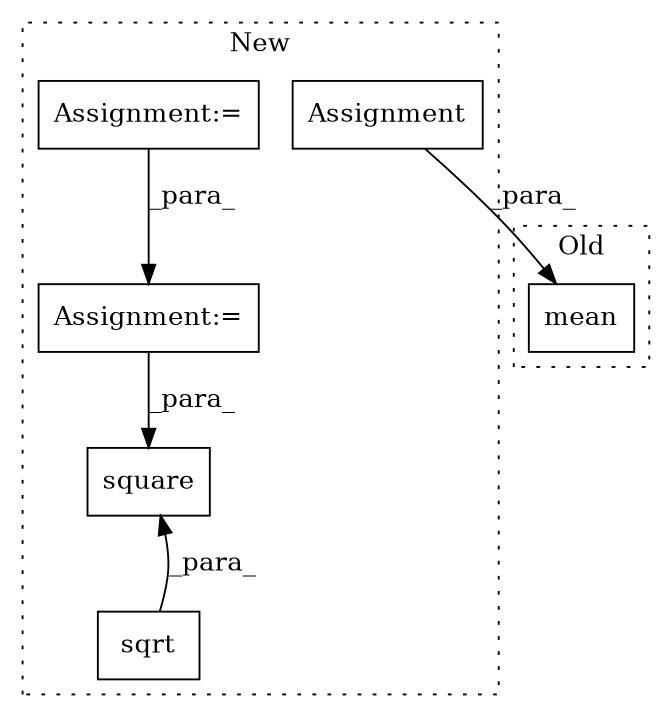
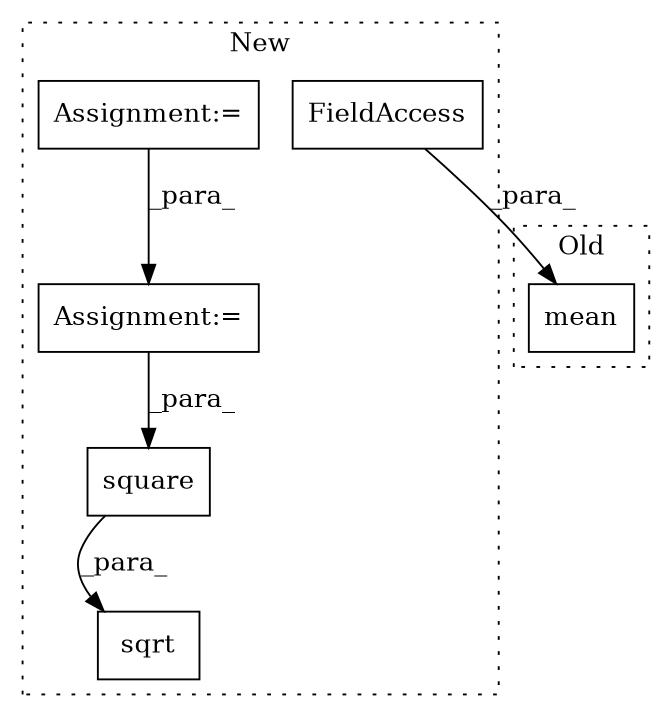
node "Assignment": label "Assignment" -> "FieldAccess"
edge "sqrt" -> "square": reversed
